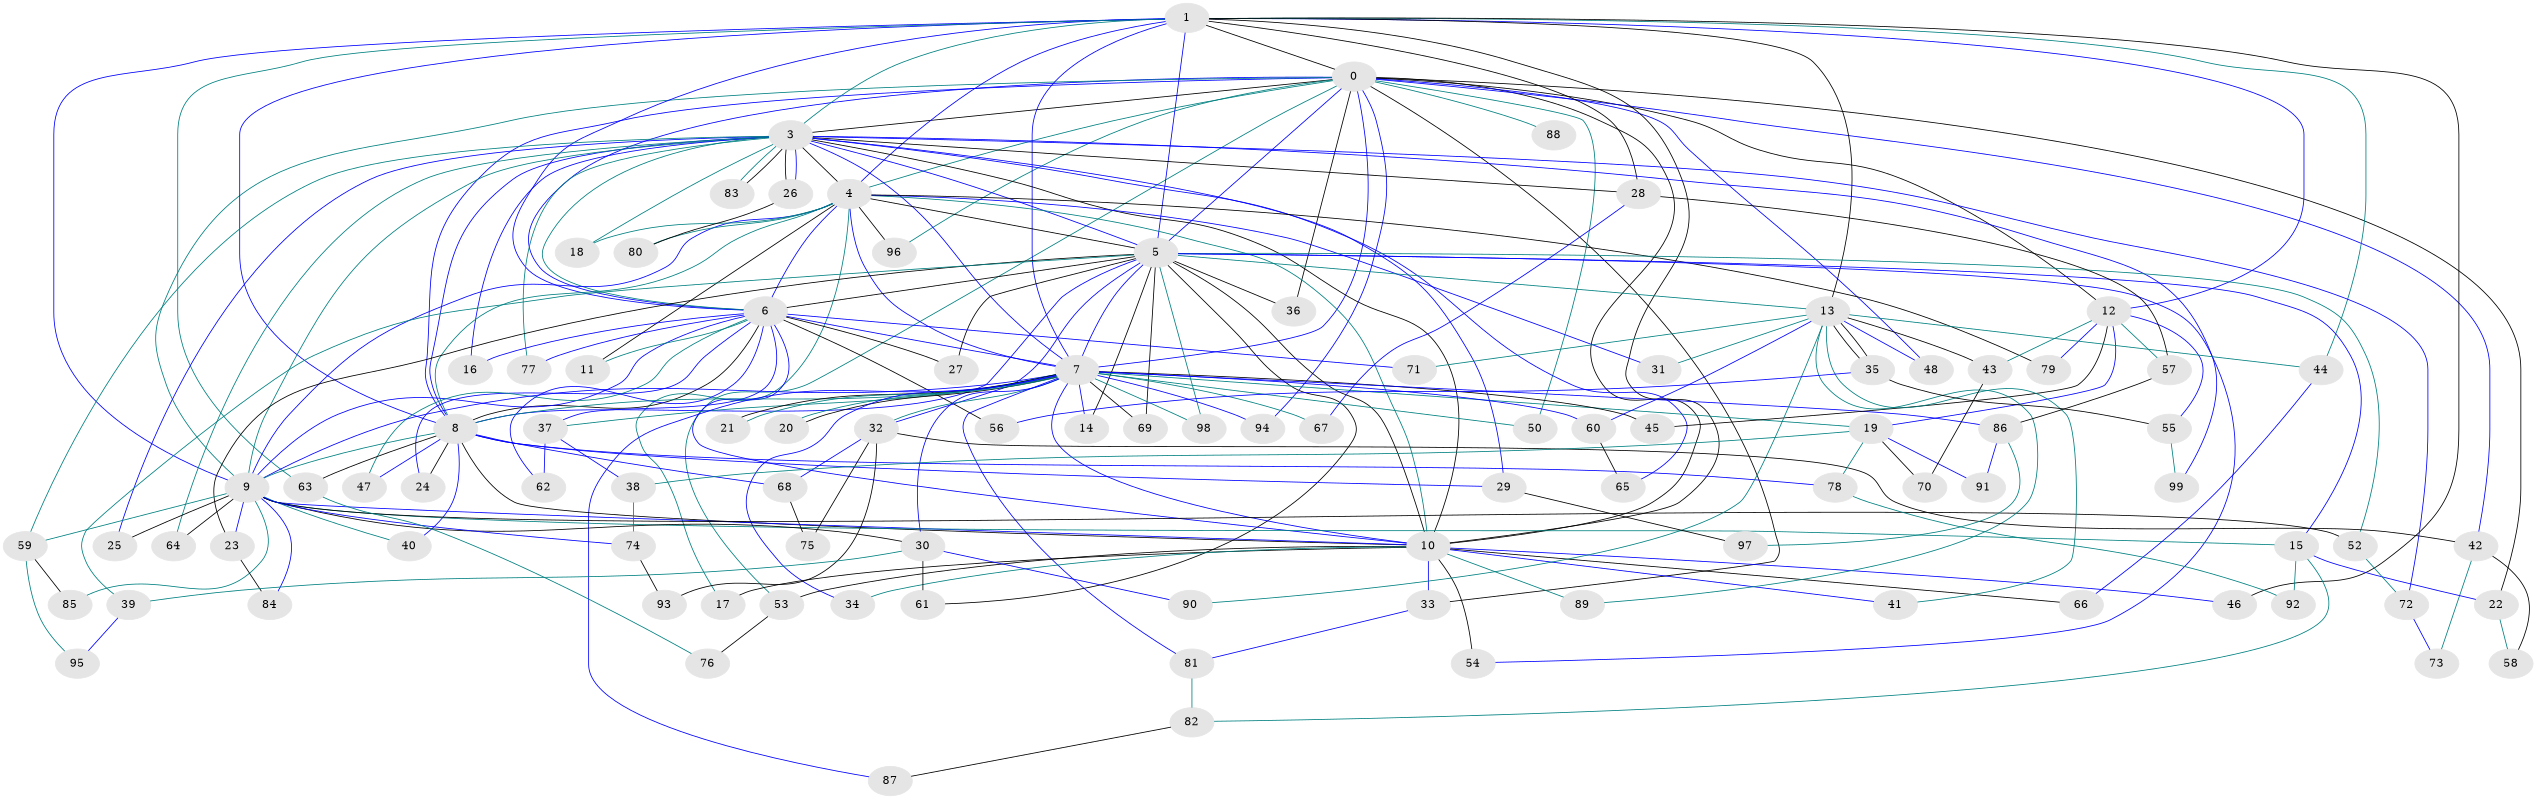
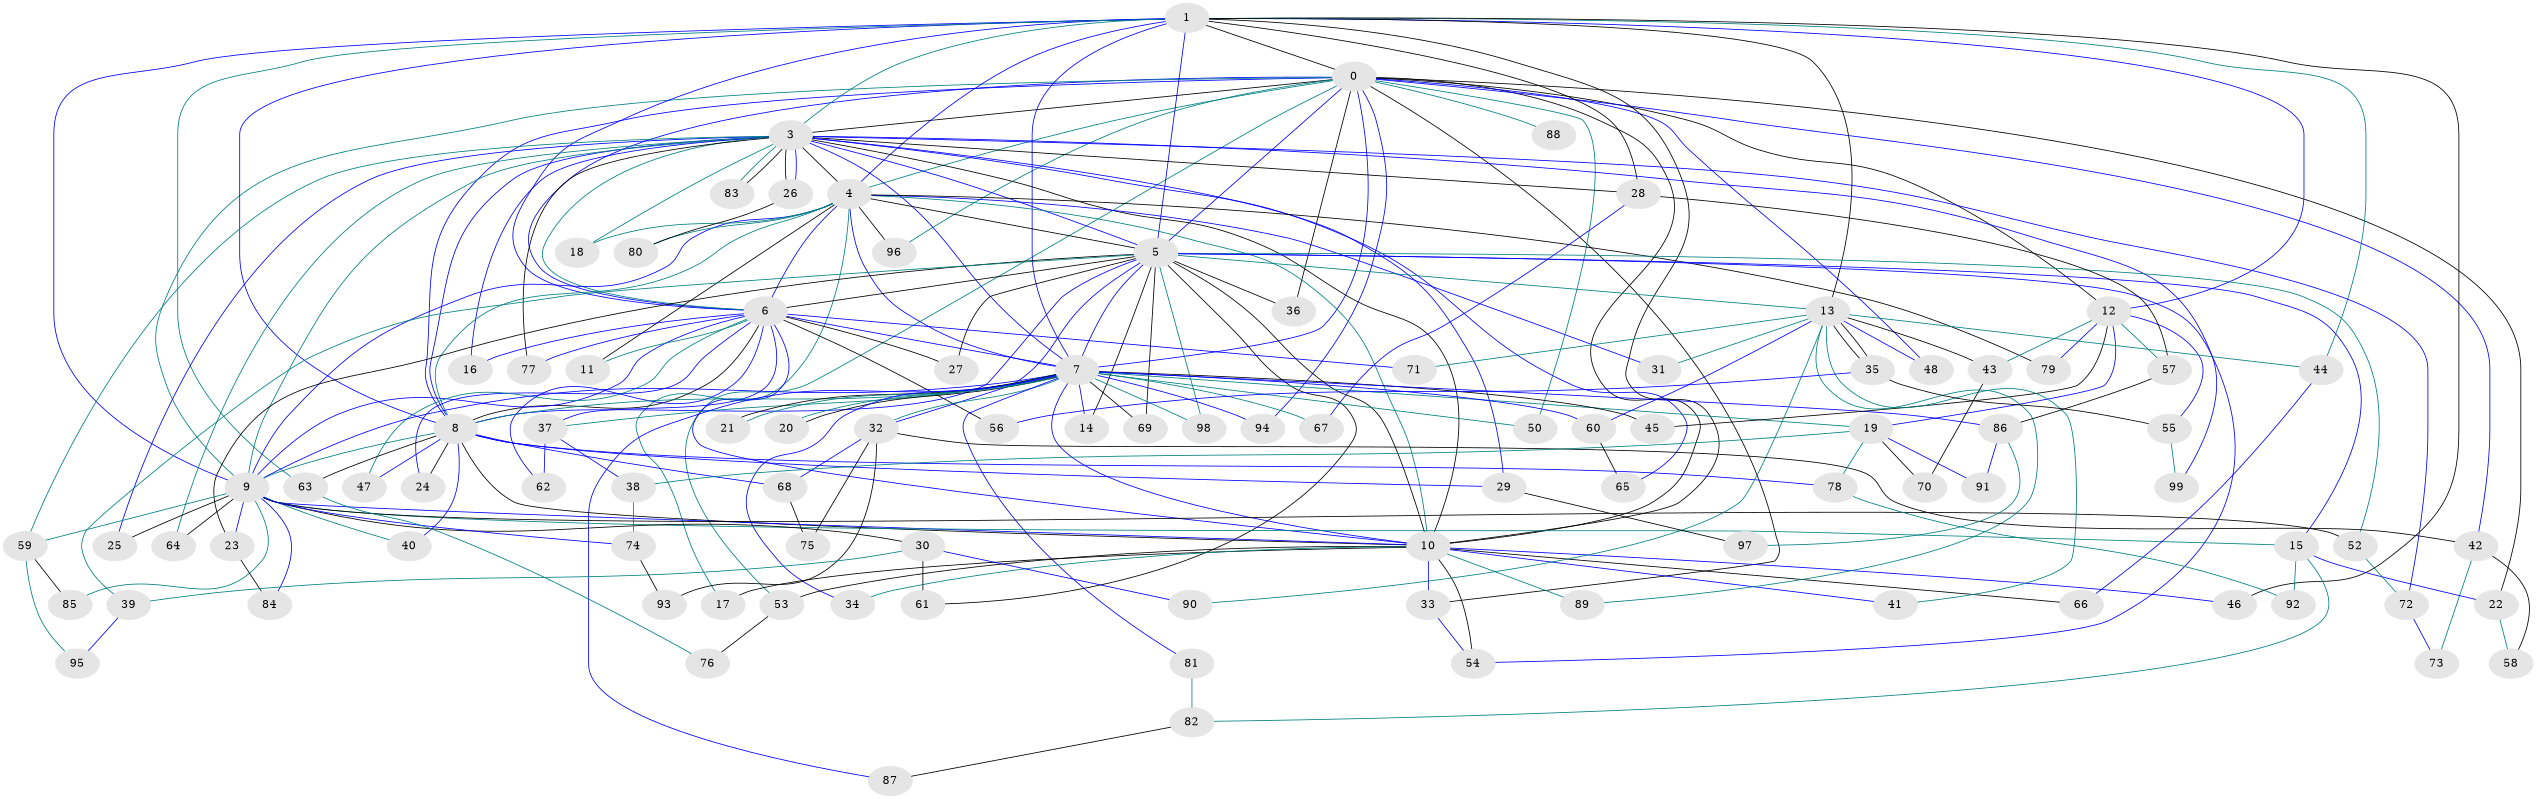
edge "3" -- "77": color teal -> black
edge "7" -- "30": removed
edge "33" -- "81": now "33" -- "54"
